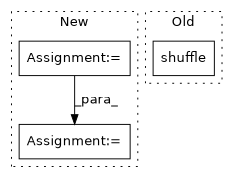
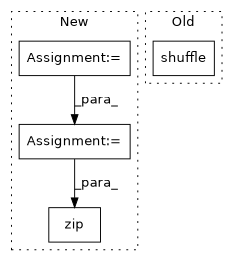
node "zip": added
